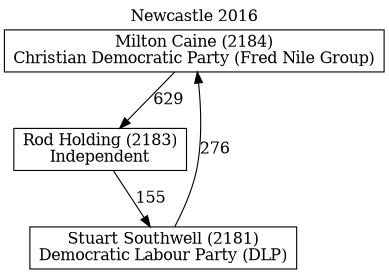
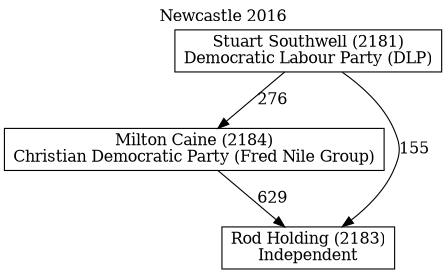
edge "Rod Holding (2183) Independent" -> "Stuart Southwell (2181) Democratic Labour Party (DLP)": reversed
